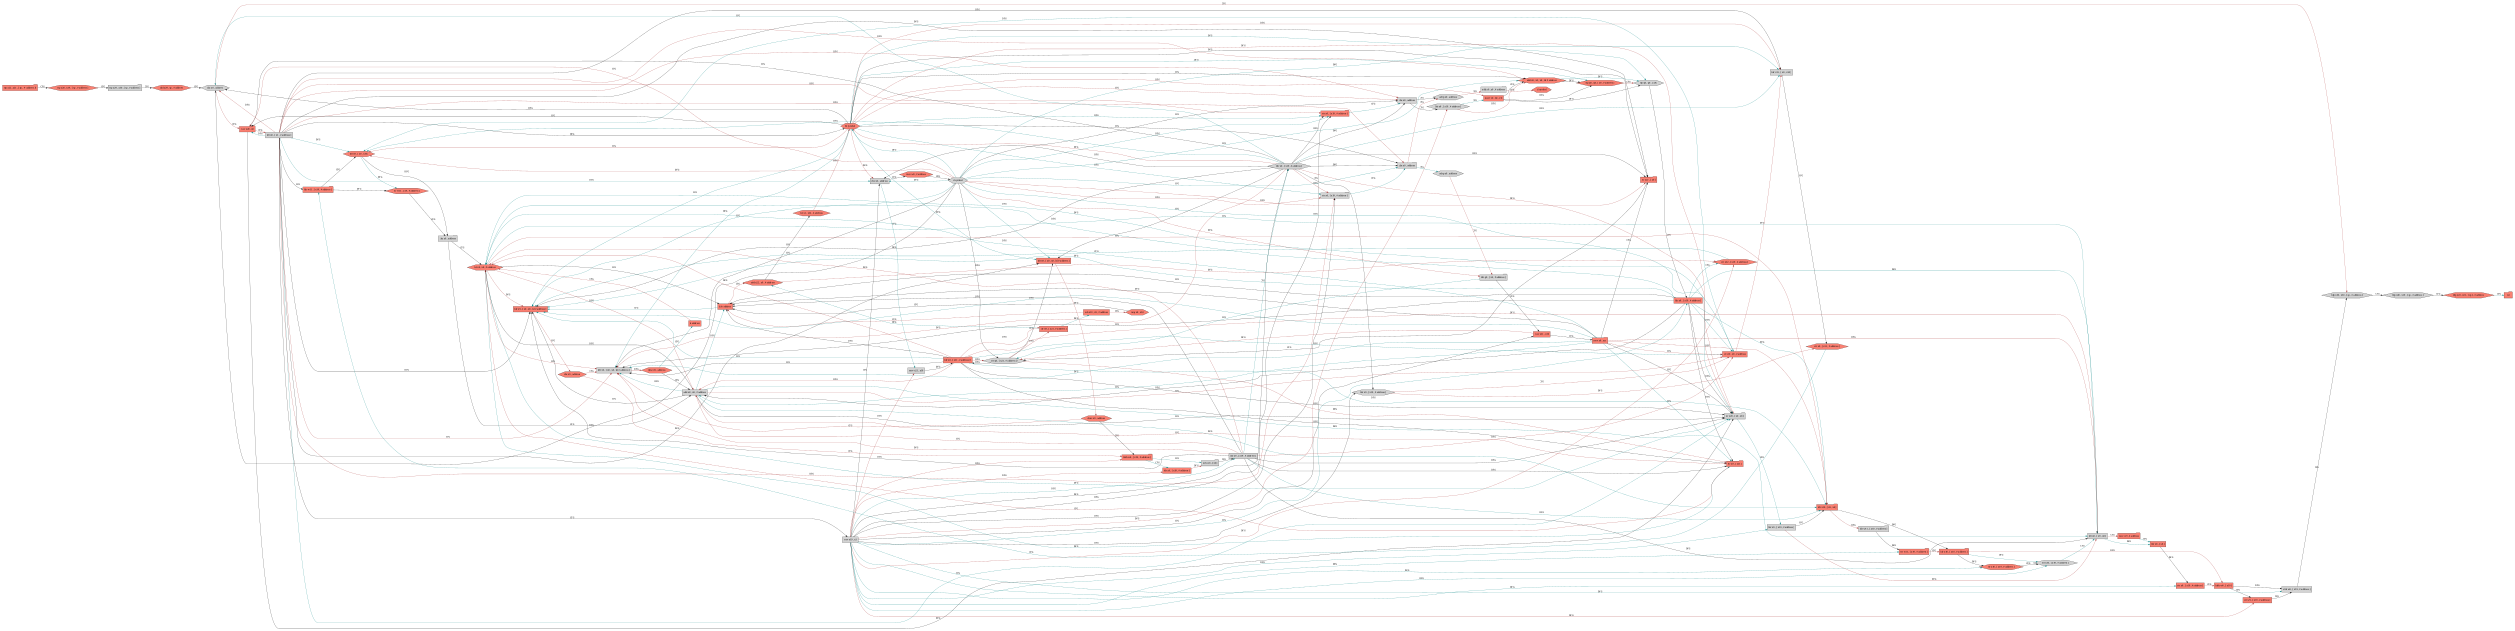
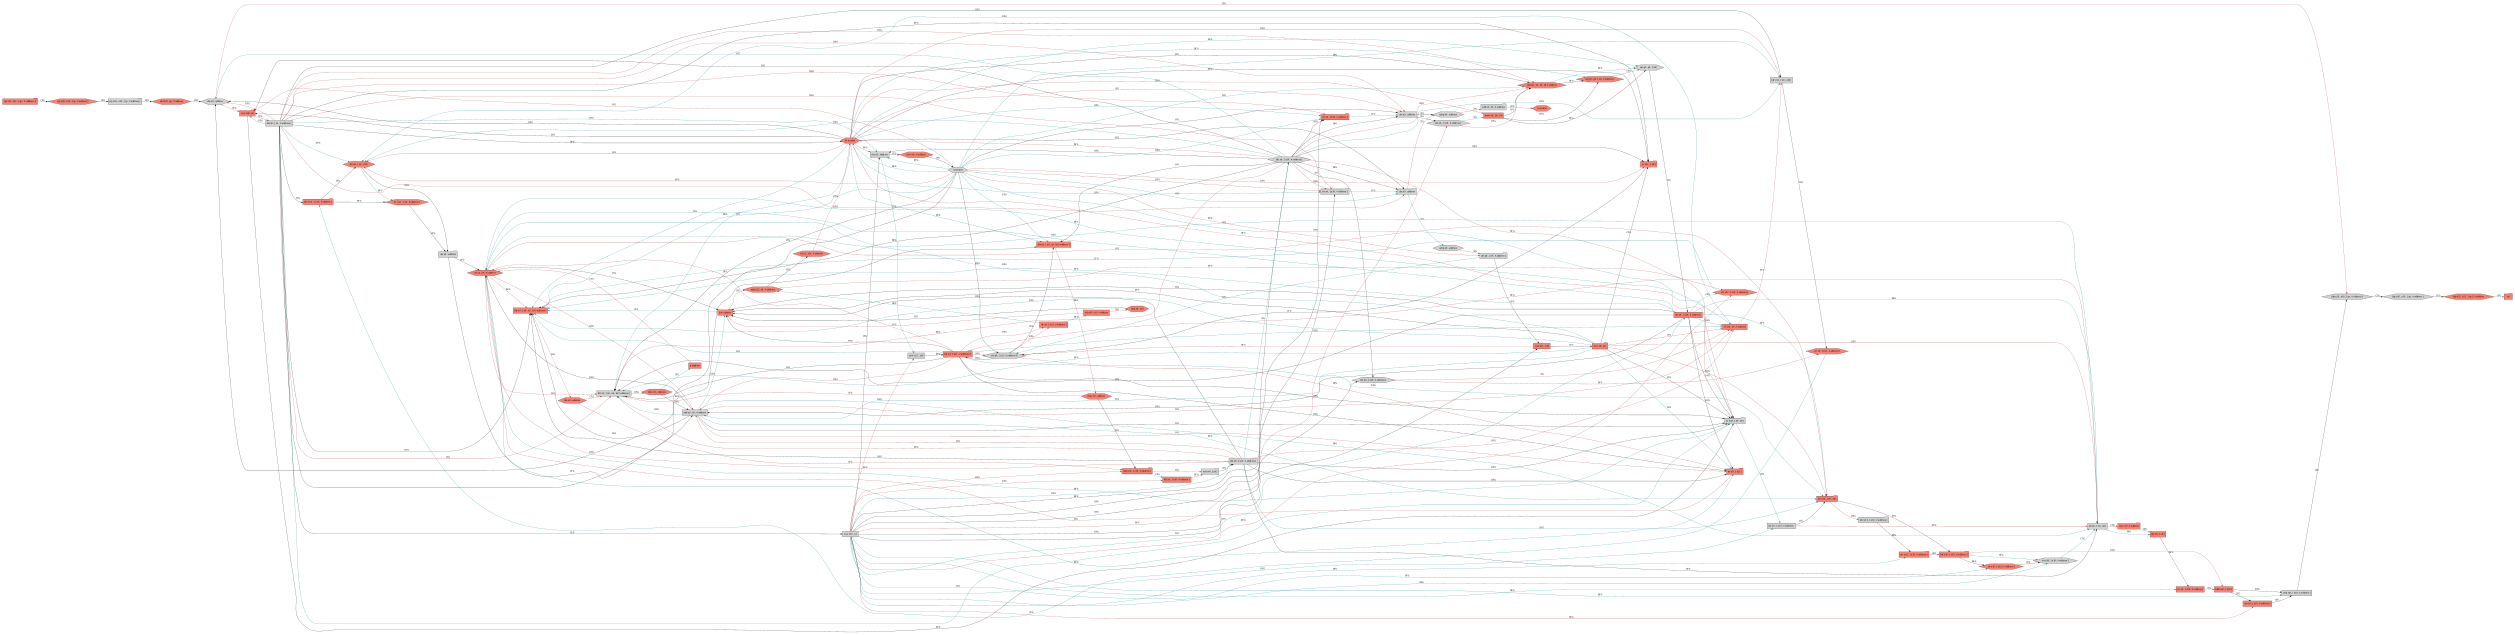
edge "ldr x0 , [ x19 , # address ]" -> "add x8 , x0 , x8 , lsl # address": added, label "DFG"
